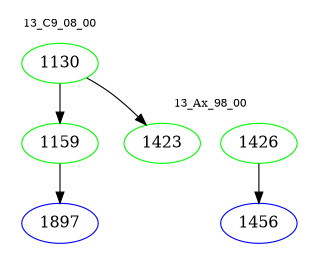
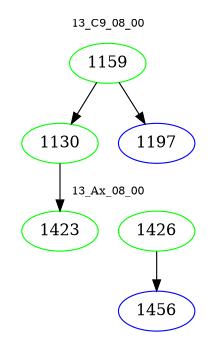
edge "1130" -> "1159": reversed
cluster "13_Ax_98_00": label "13_Ax_98_00" -> "13_Ax_08_00"
node "1897": label "1897" -> "1197"
